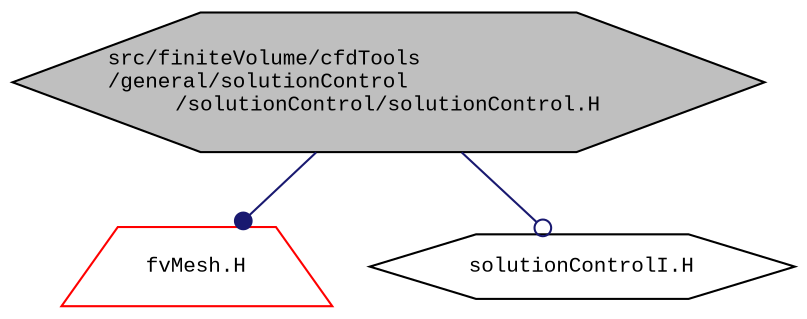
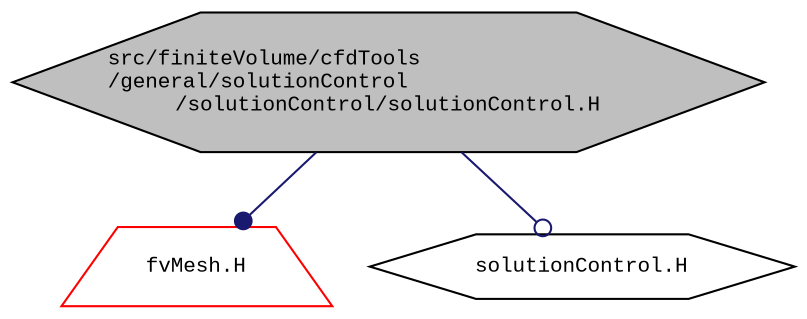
node "solutionControlI.H": label "solutionControlI.H" -> "solutionControl.H"
